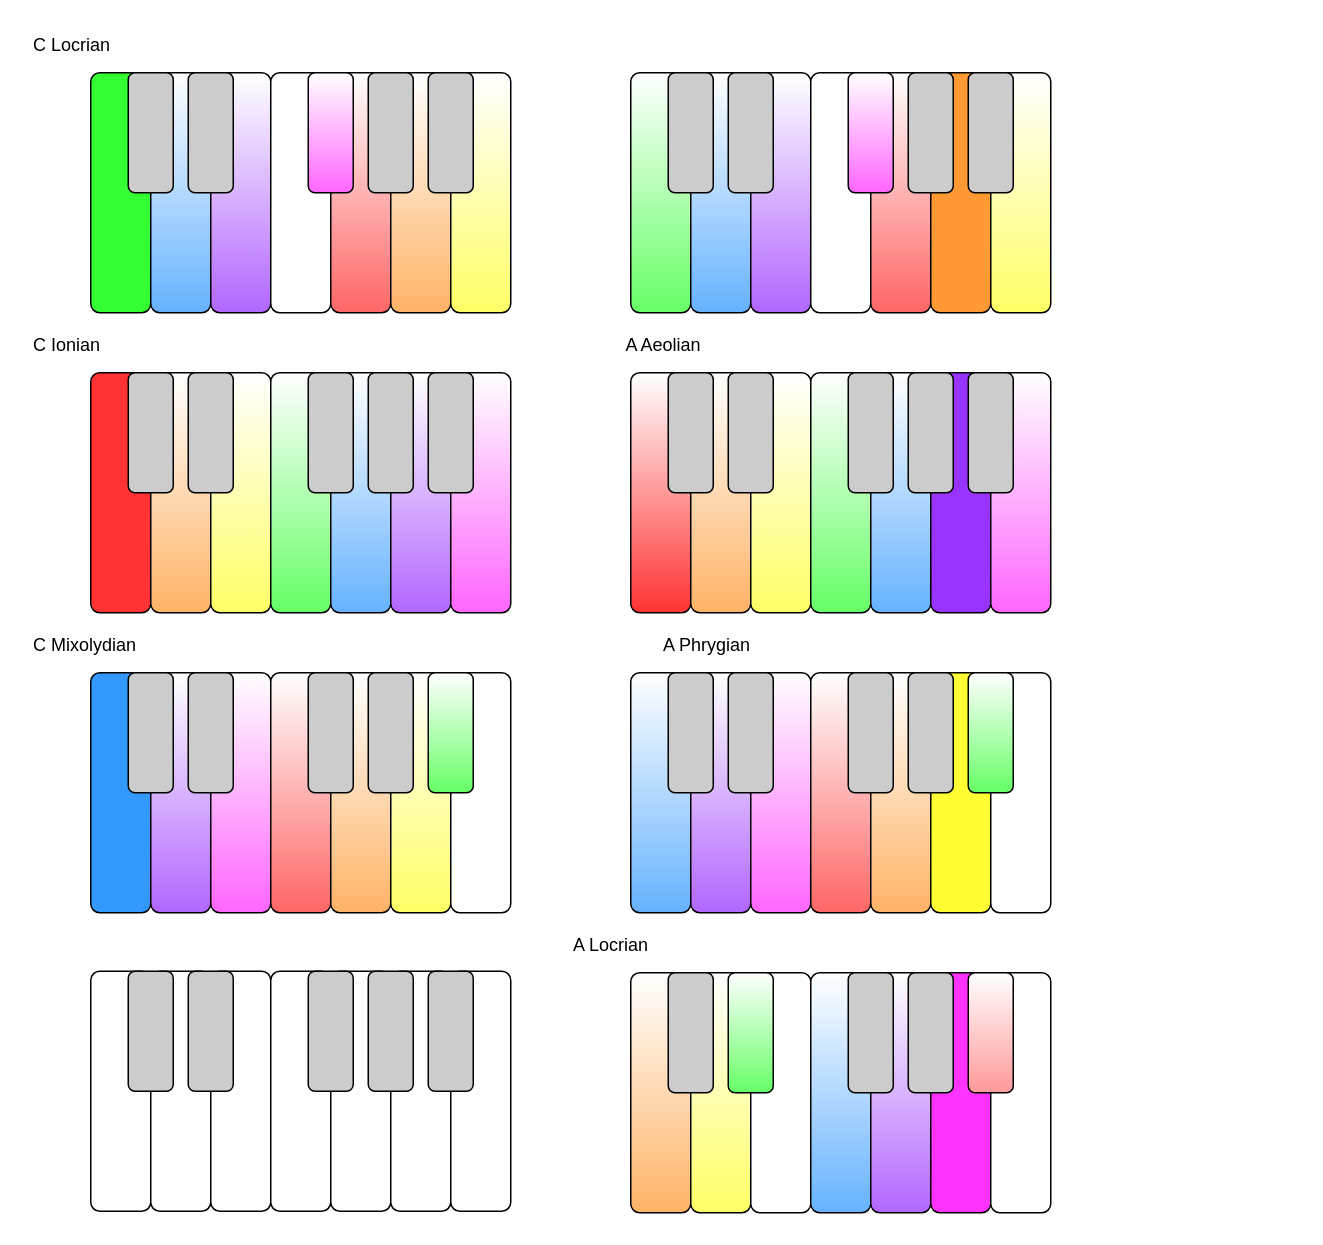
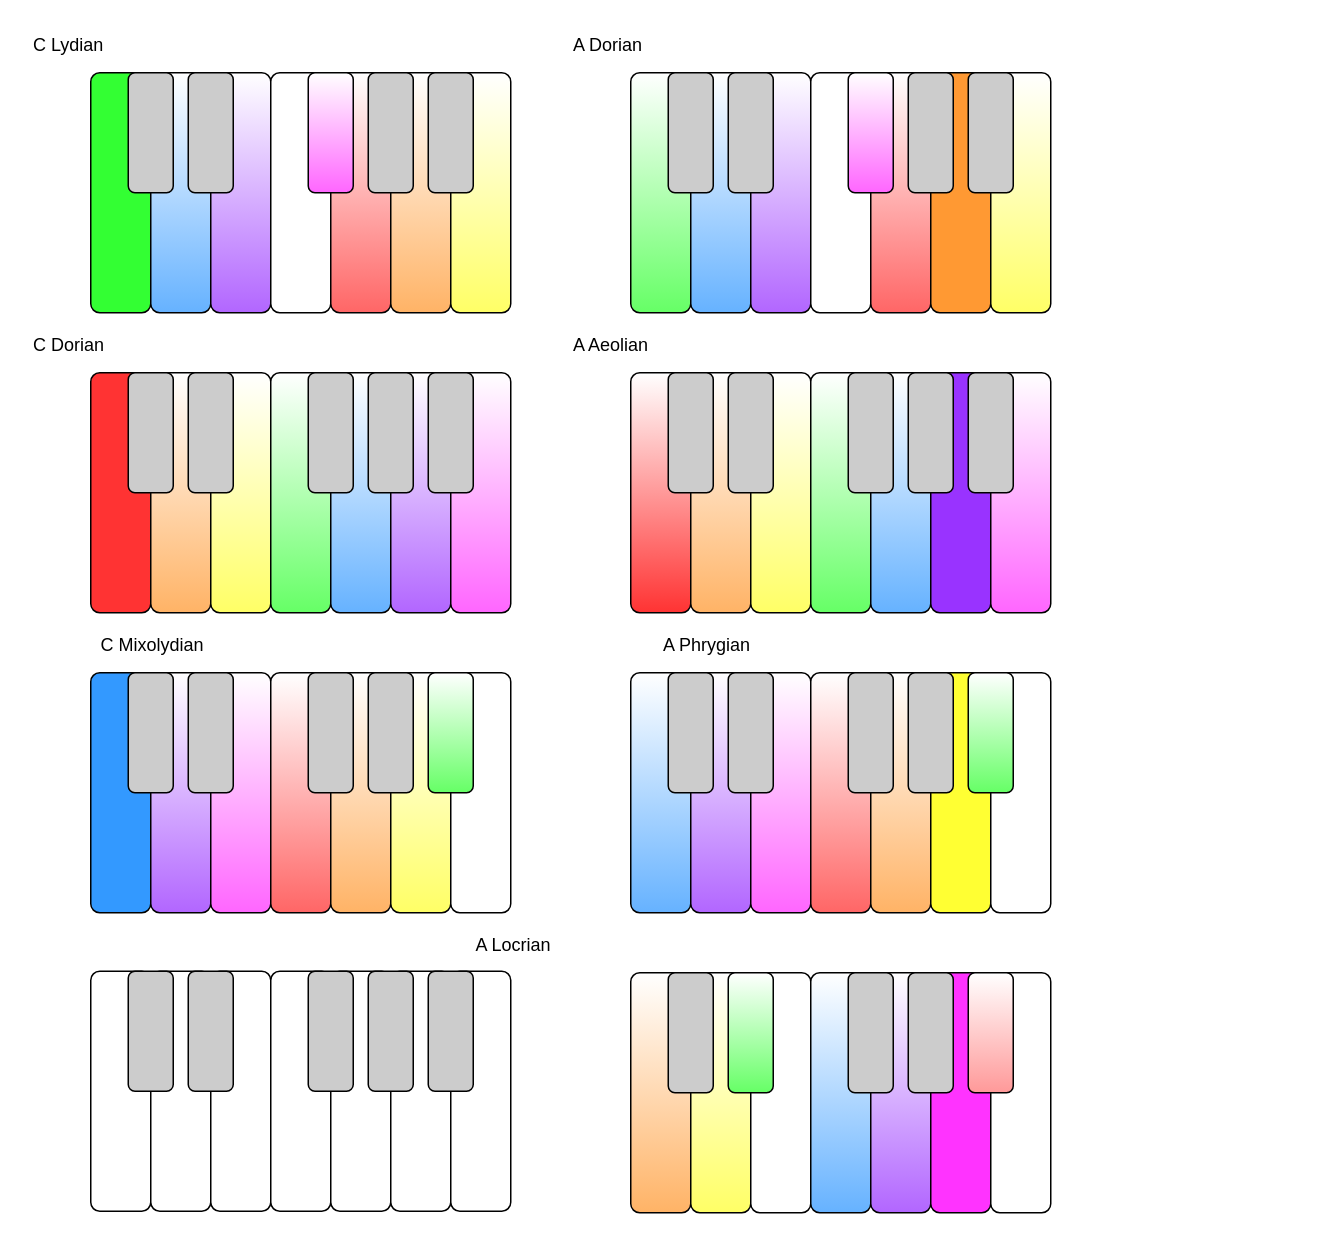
node "C Locrian": label "C Locrian" -> "C Lydian"
node "A Dorian": added
node "C Ionian": label "C Ionian" -> "C Dorian"
node "A Aeolian": moved (863, 346) -> (811, 346)
node "C Mixolydian": moved (271, 646) -> (338, 646)
node "A Locrian": moved (811, 946) -> (713, 946)
